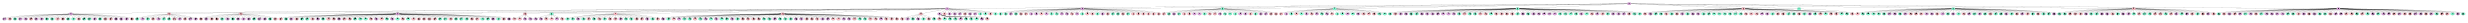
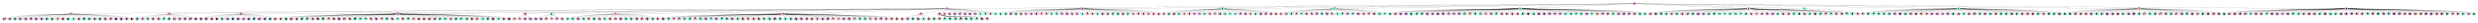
node "129": added
node "284": added
